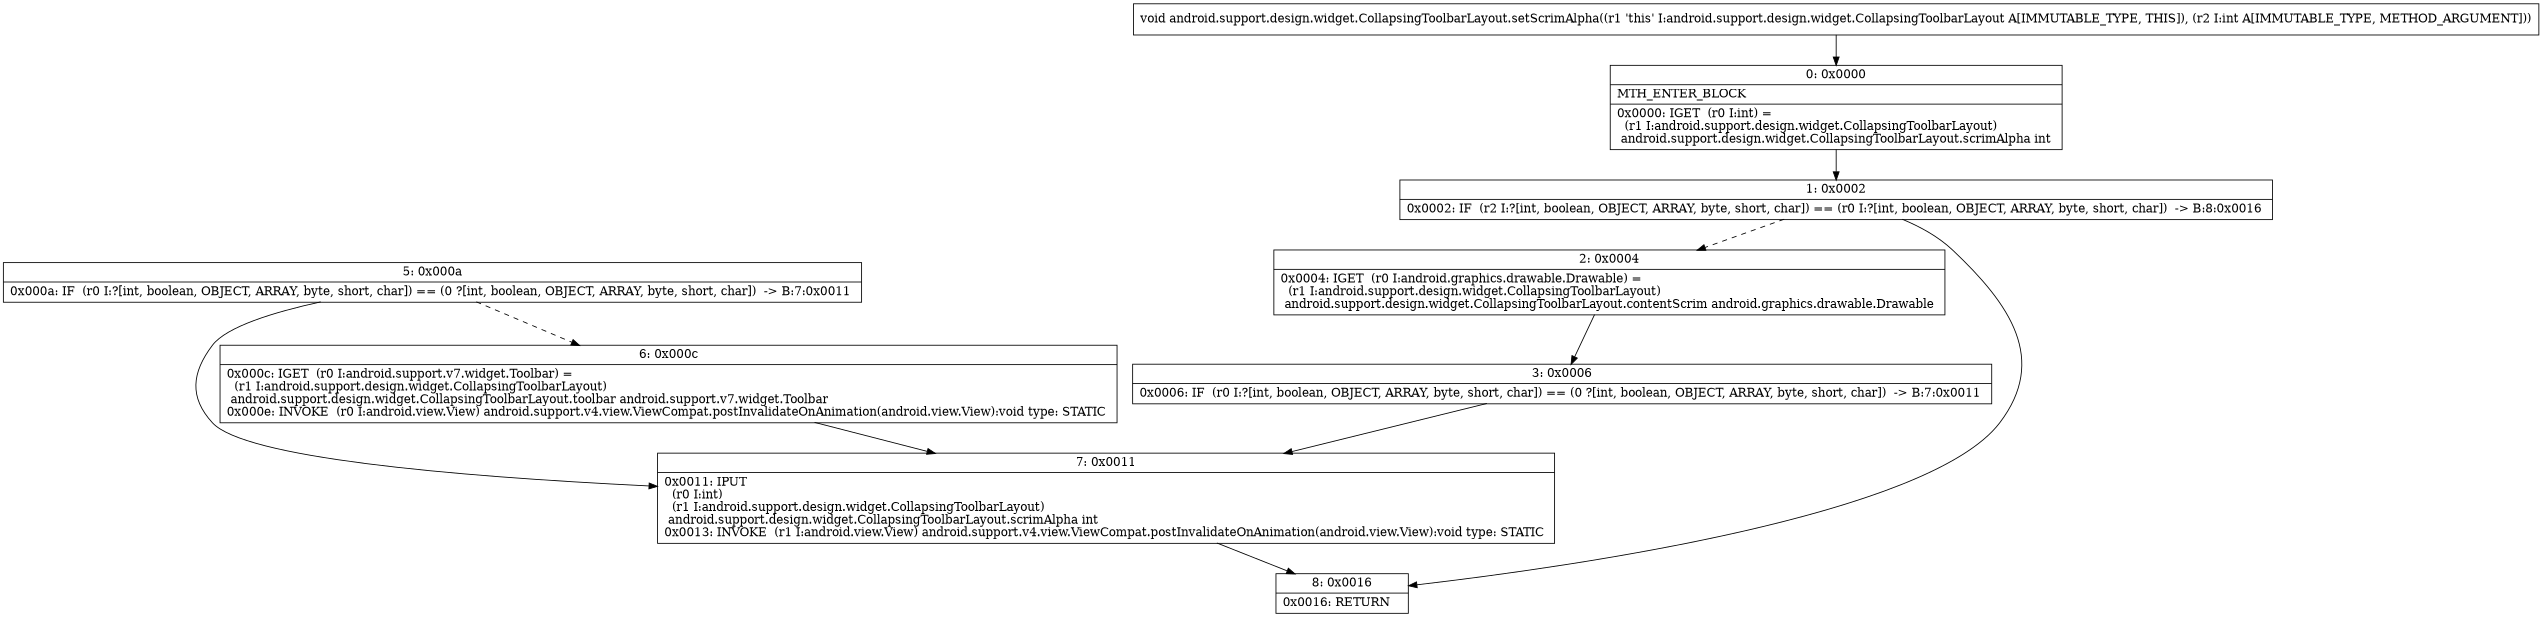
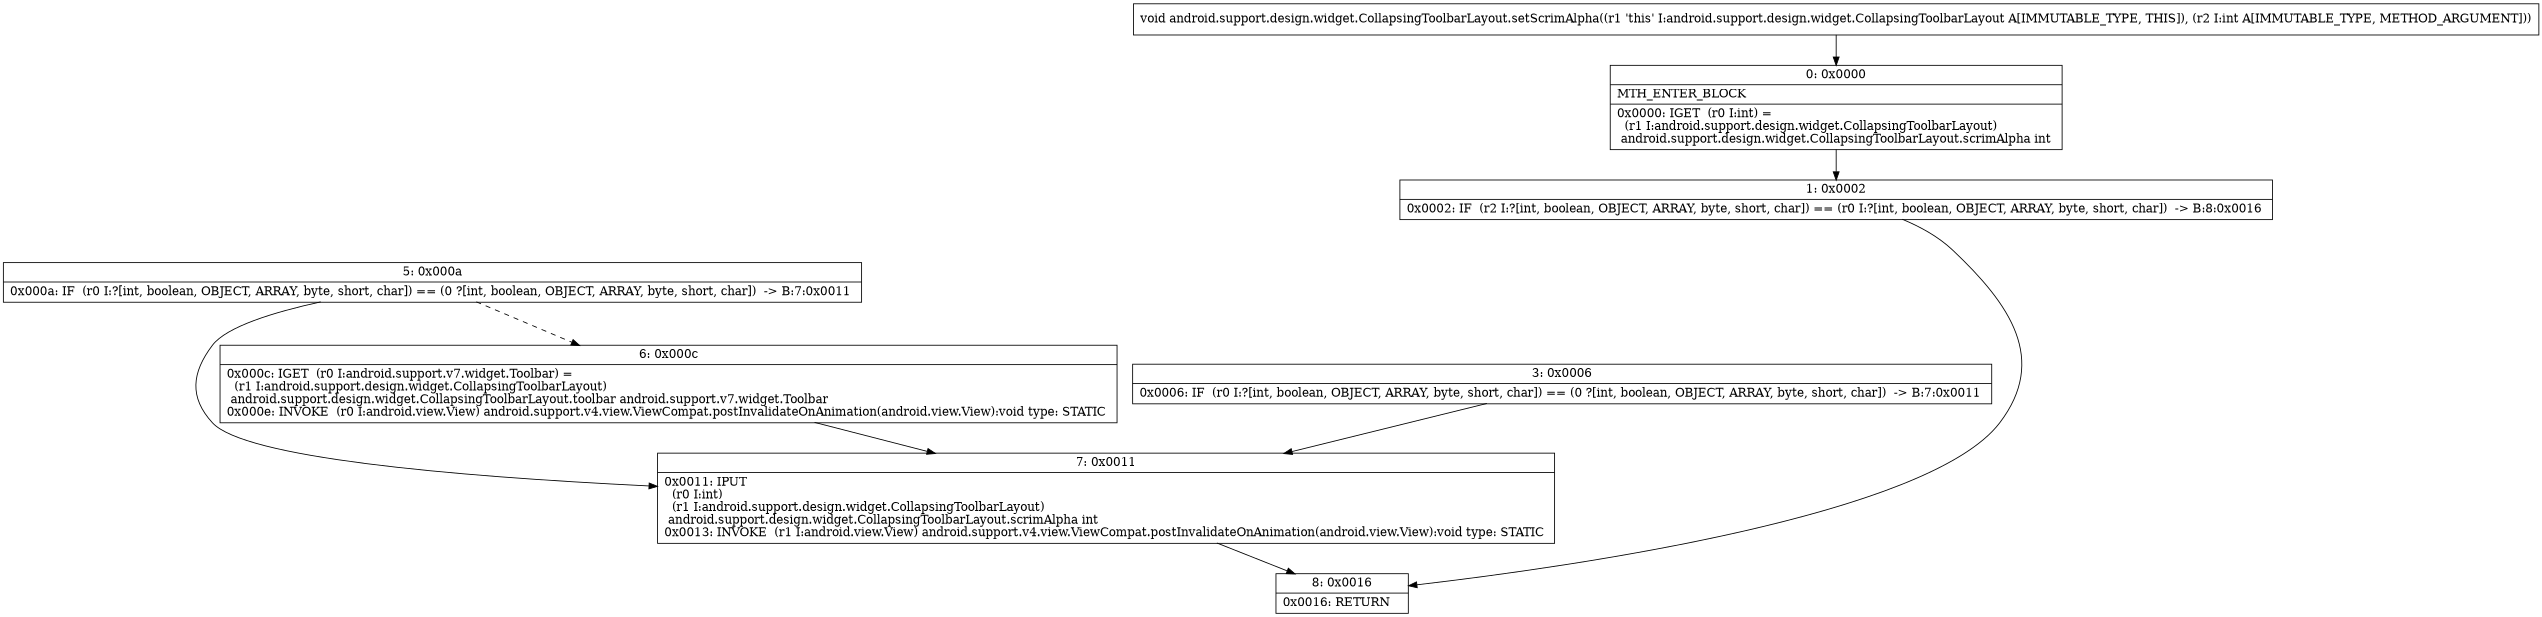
node "2: 0x0004": removed
